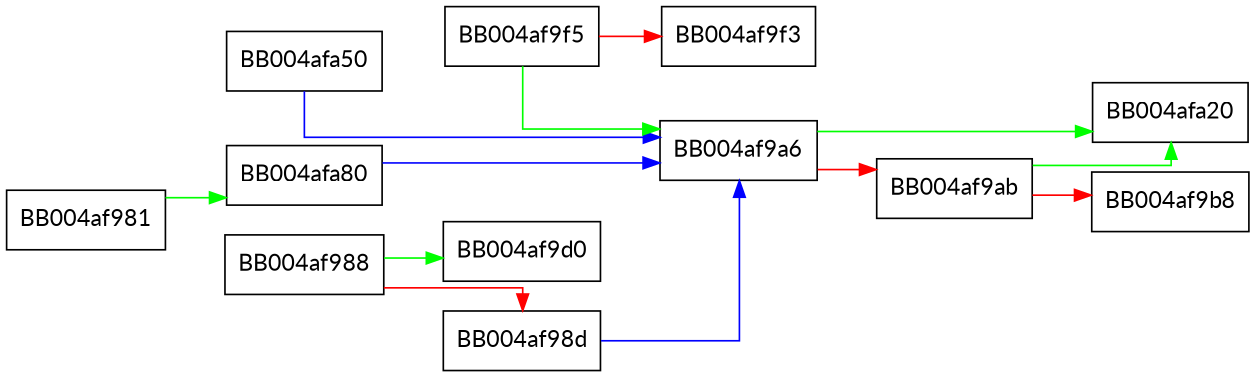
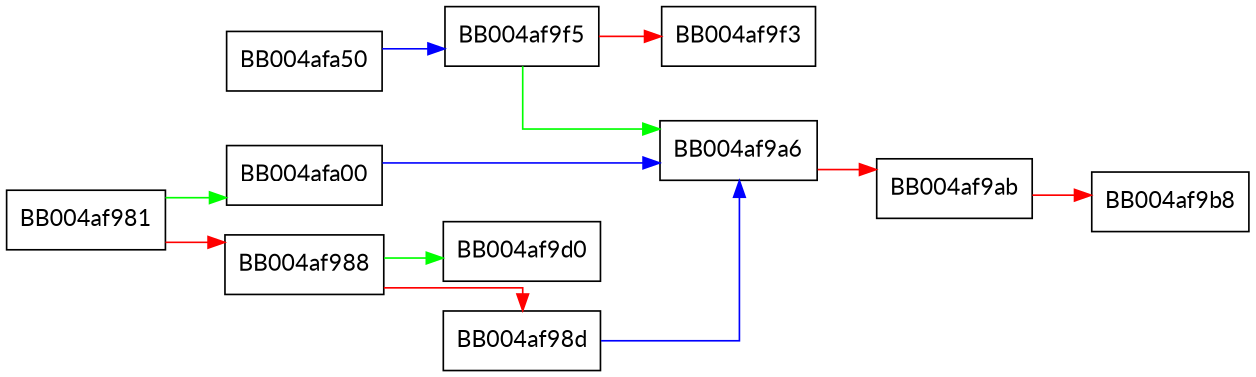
node "BB004afa20": removed
edge "BB004afa50" -> "BB004af9a6": now "BB004afa50" -> "BB004af9f5"
node "BB004afa80": label "BB004afa80" -> "BB004afa00"
edge "BB004af981" -> "BB004af988": added
